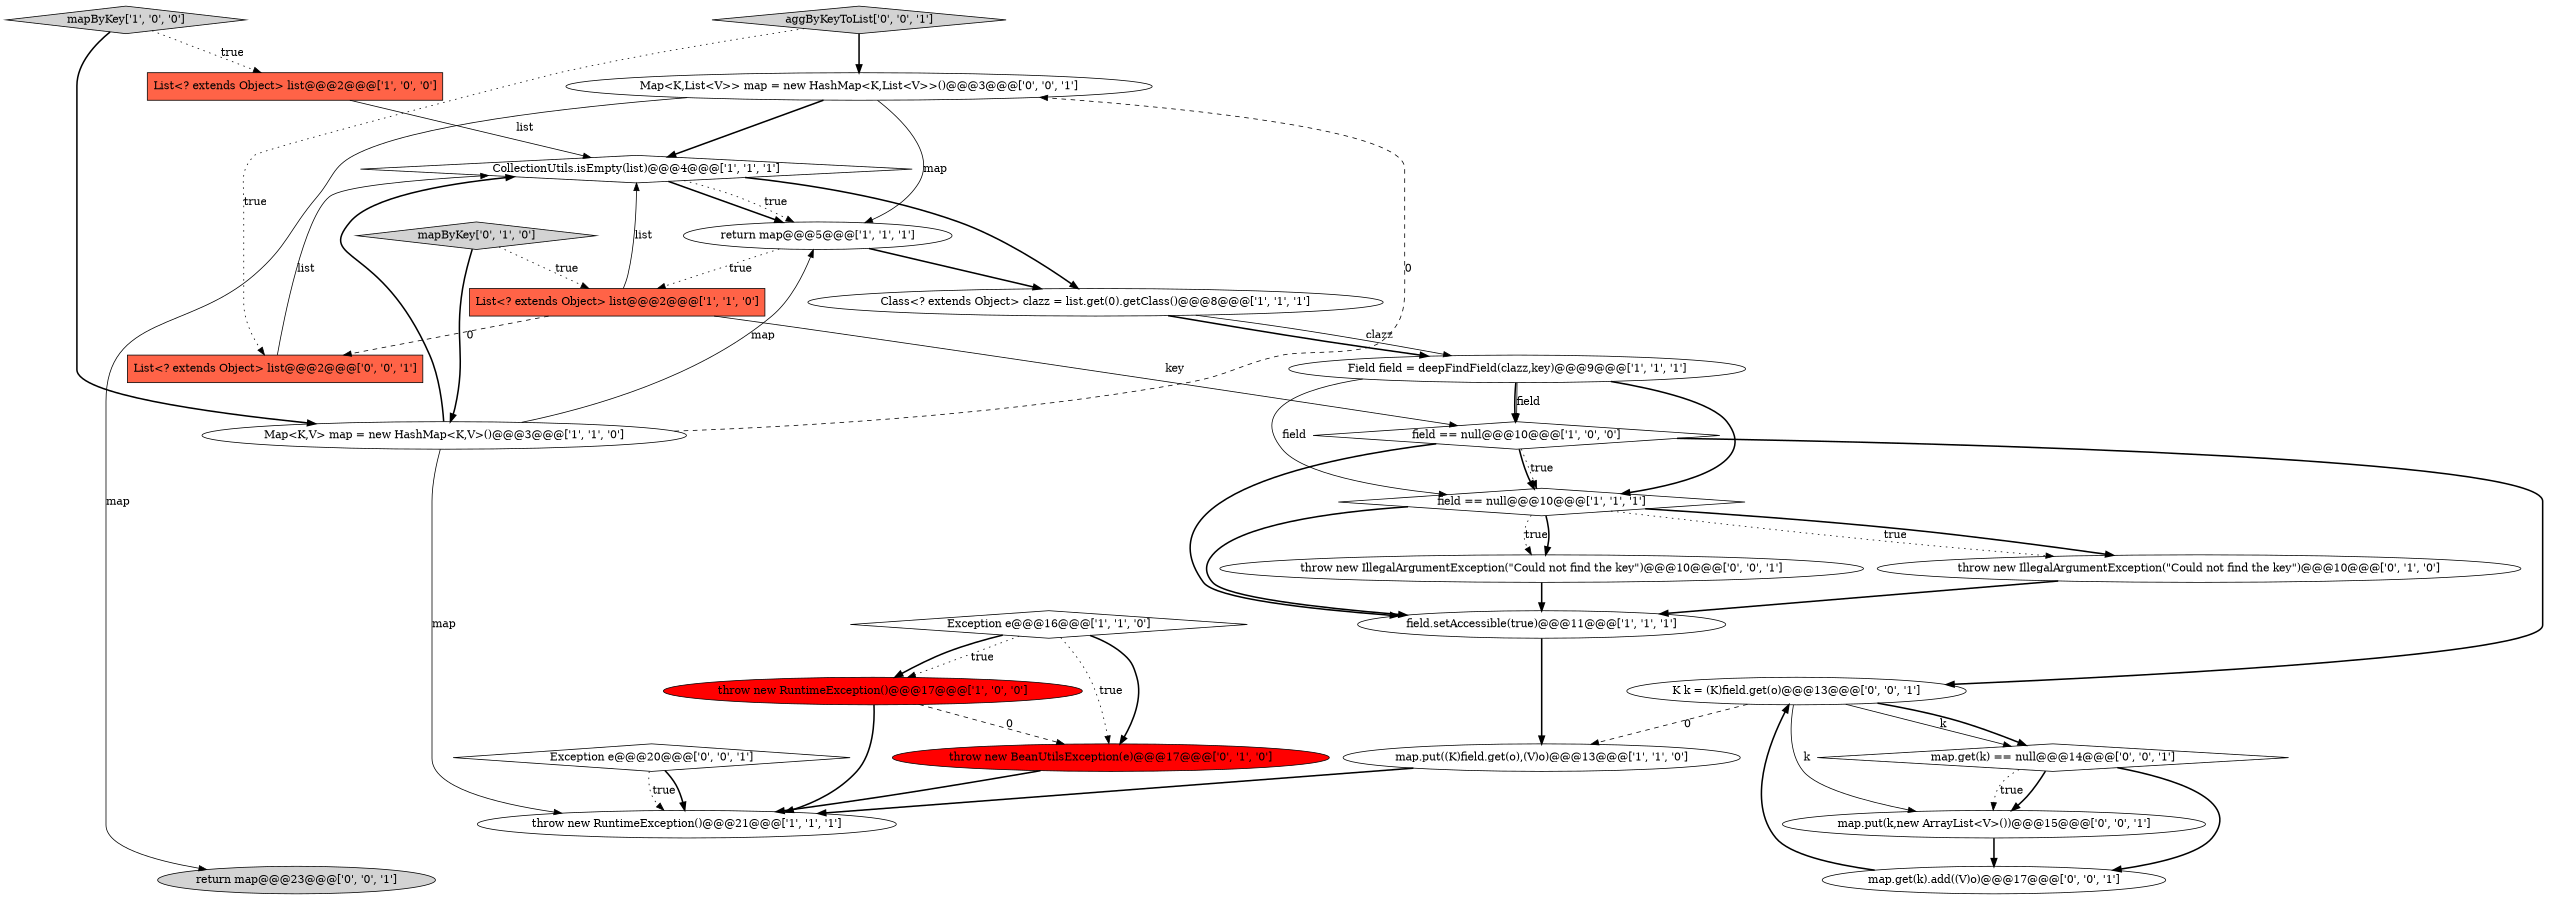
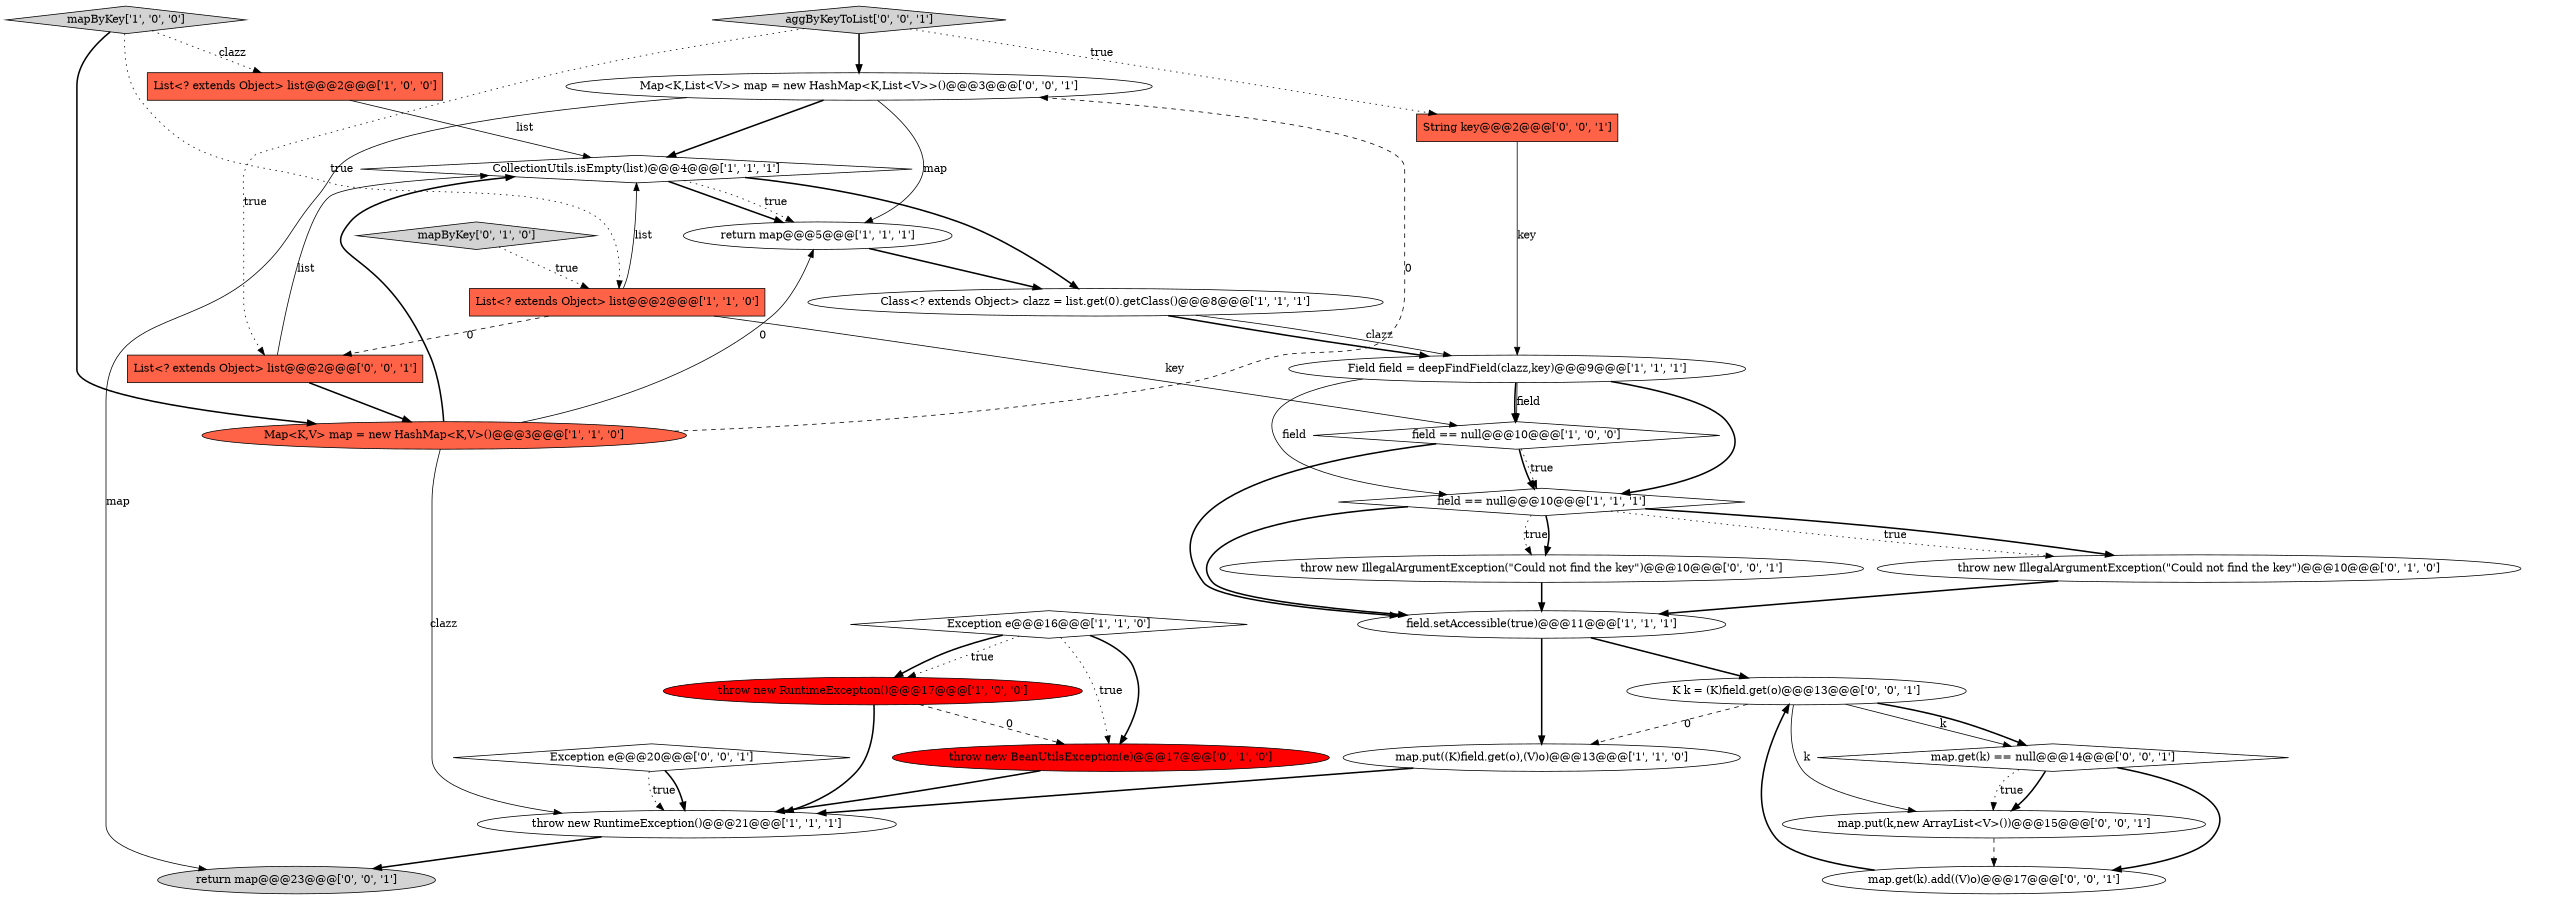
edge "mapByKey['1', '0', '0']" -> "List<? extends Object> list@@@2@@@['1', '0', '0']": label "true" -> "clazz"
node "String key@@@2@@@['0', '0', '1']": added
edge "return map@@@5@@@['1', '1', '1']" -> "List<? extends Object> list@@@2@@@['1', '1', '0']": now "mapByKey['1', '0', '0']" -> "List<? extends Object> list@@@2@@@['1', '1', '0']"
edge "mapByKey['0', '1', '0']" -> "Map<K,V> map = new HashMap<K,V>()@@@3@@@['1', '1', '0']": now "List<? extends Object> list@@@2@@@['0', '0', '1']" -> "Map<K,V> map = new HashMap<K,V>()@@@3@@@['1', '1', '0']"
edge "Map<K,V> map = new HashMap<K,V>()@@@3@@@['1', '1', '0']" -> "return map@@@5@@@['1', '1', '1']": label "map" -> "0"
node "Map<K,V> map = new HashMap<K,V>()@@@3@@@['1', '1', '0']": fillcolor white -> tomato
edge "field == null@@@10@@@['1', '0', '0']" -> "K k = (K)field.get(o)@@@13@@@['0', '0', '1']": now "field.setAccessible(true)@@@11@@@['1', '1', '1']" -> "K k = (K)field.get(o)@@@13@@@['0', '0', '1']"
edge "Map<K,V> map = new HashMap<K,V>()@@@3@@@['1', '1', '0']" -> "throw new RuntimeException()@@@21@@@['1', '1', '1']": label "map" -> "clazz"
edge "map.put(k,new ArrayList<V>())@@@15@@@['0', '0', '1']" -> "map.get(k).add((V)o)@@@17@@@['0', '0', '1']": style bold -> dashed
edge "throw new RuntimeException()@@@21@@@['1', '1', '1']" -> "return map@@@23@@@['0', '0', '1']": added
